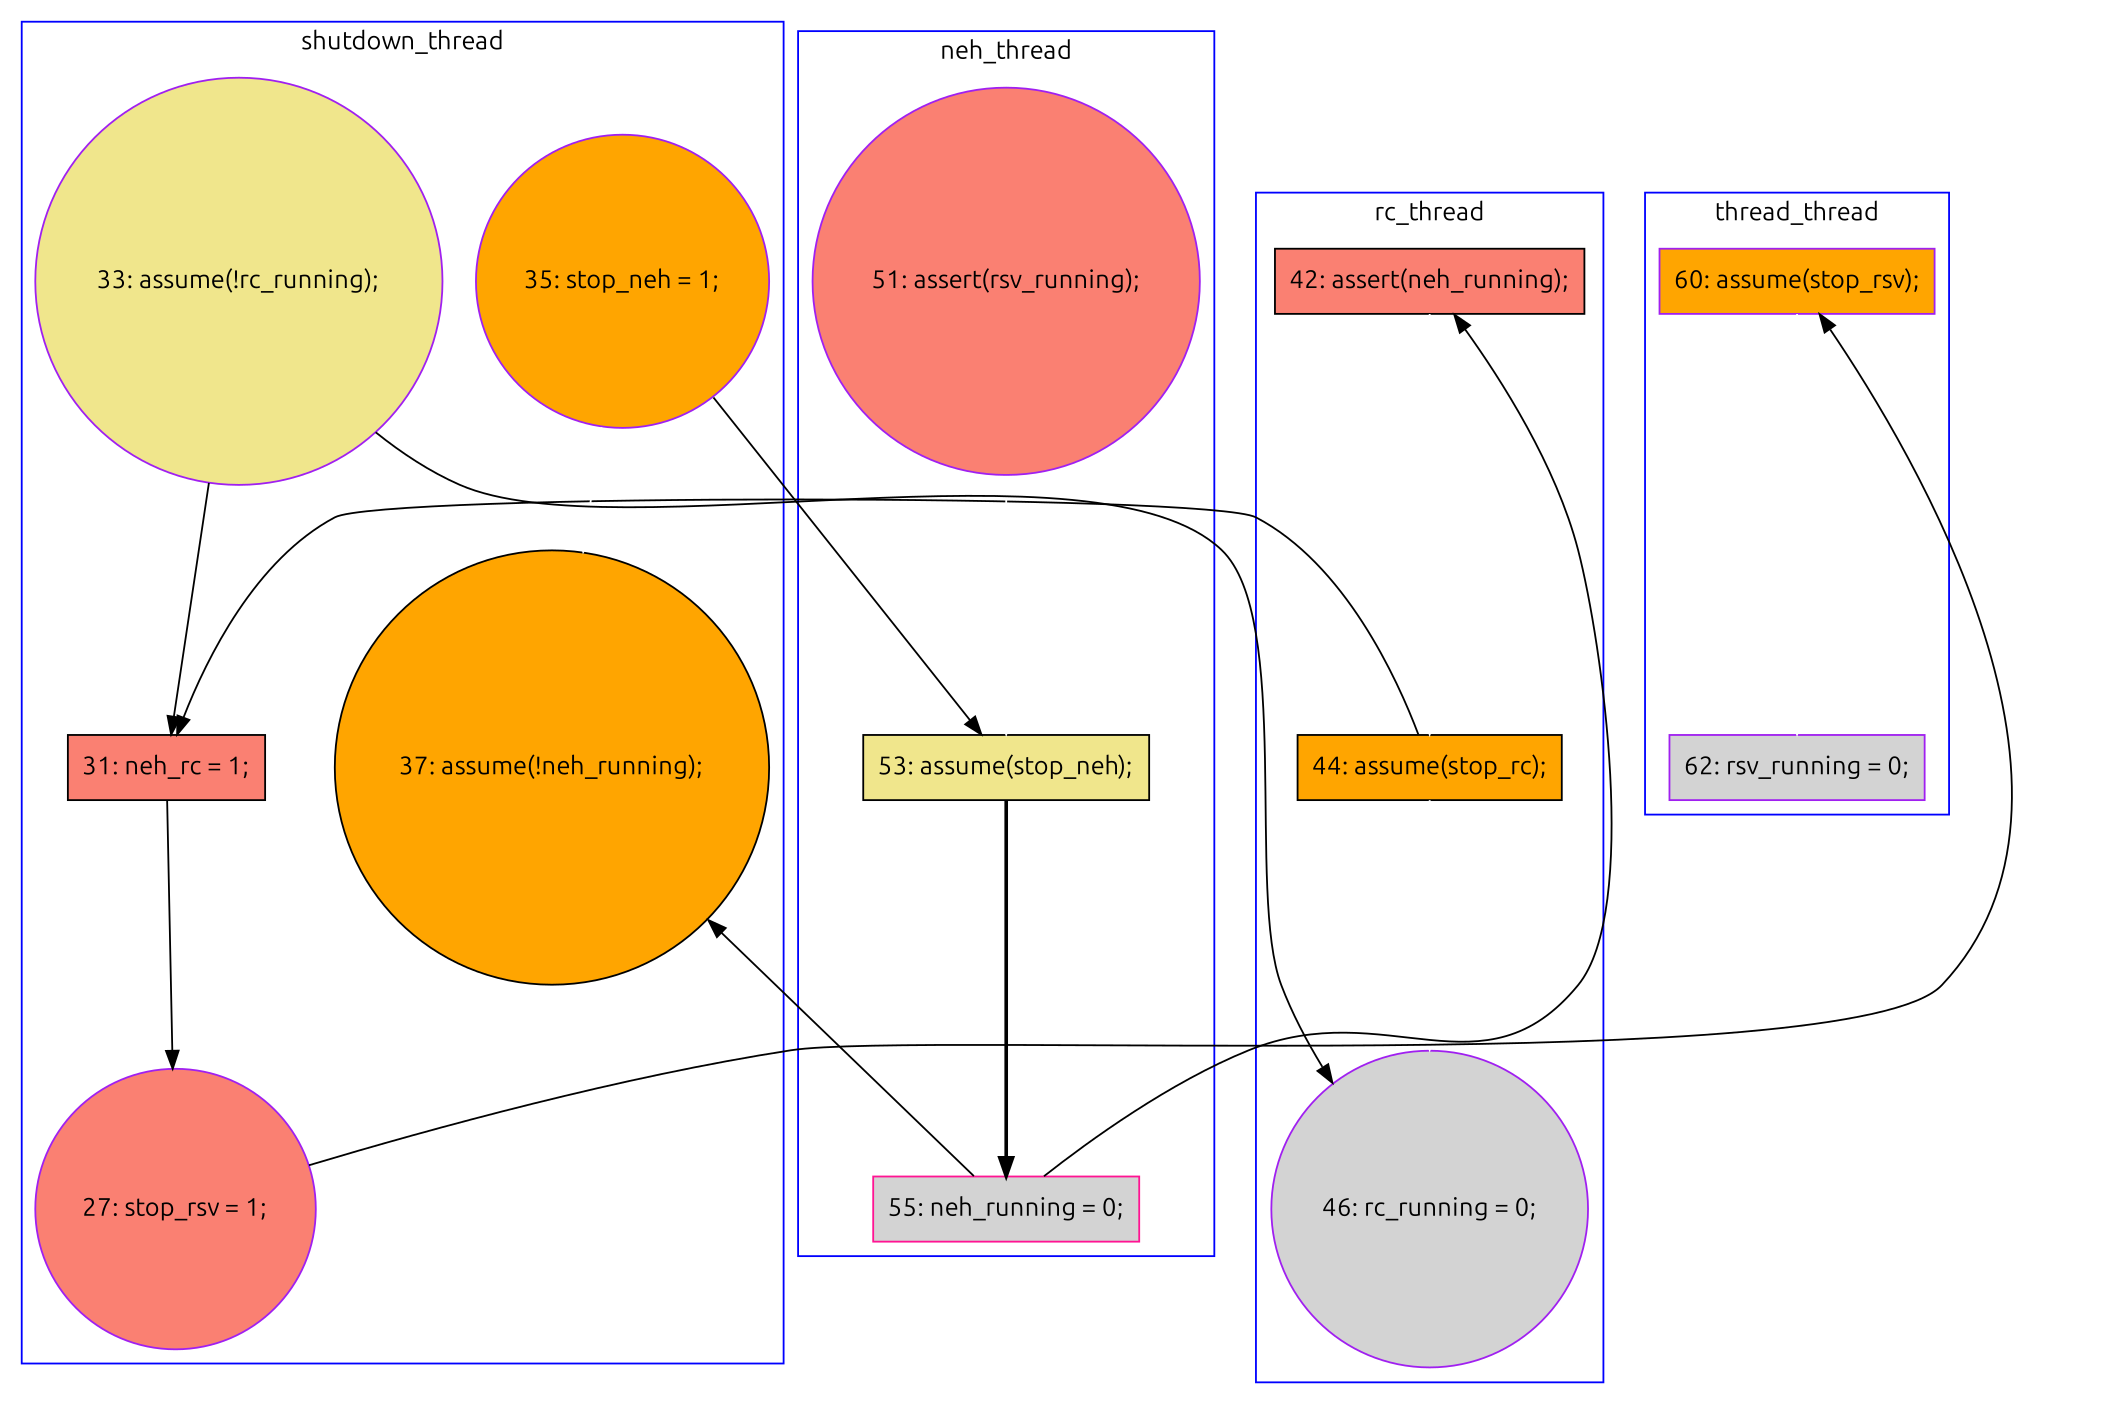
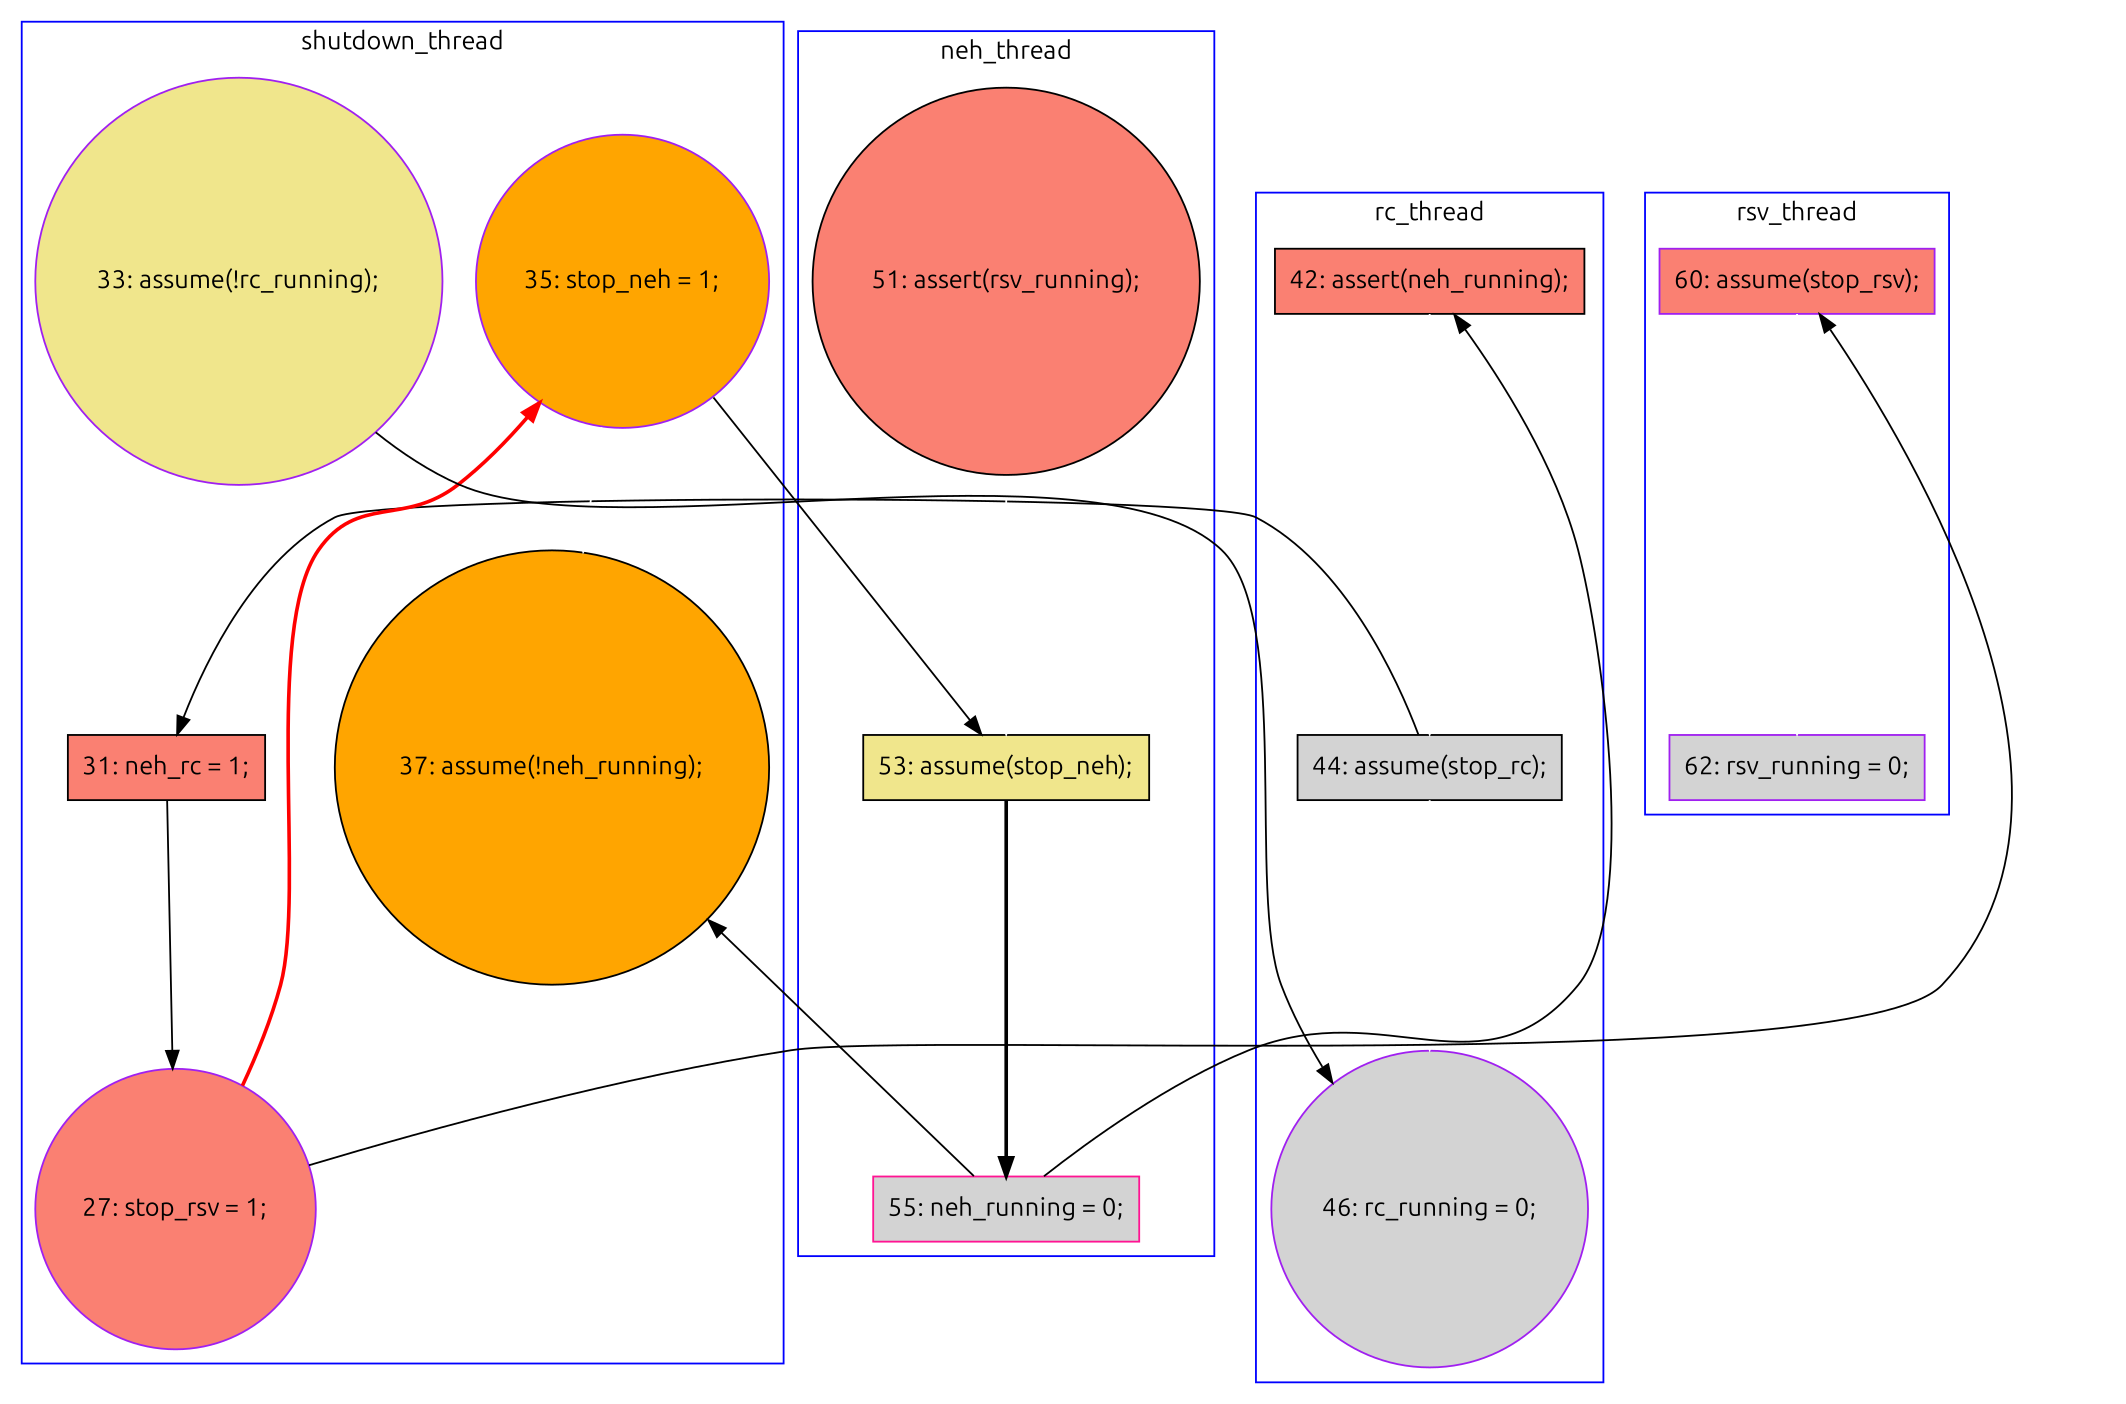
cluster "thread_thread": label "thread_thread" -> "rsv_thread"
node "51: assert(rsv_running);": color purple -> black
node "60: assume(stop_rsv);": fillcolor orange -> salmon
edge "33: assume(!rc_running);" -> "31: neh_rc = 1;": removed
edge "27: stop_rsv = 1;" -> "35: stop_neh = 1;": added
node "44: assume(stop_rc);": fillcolor orange -> lightgrey
